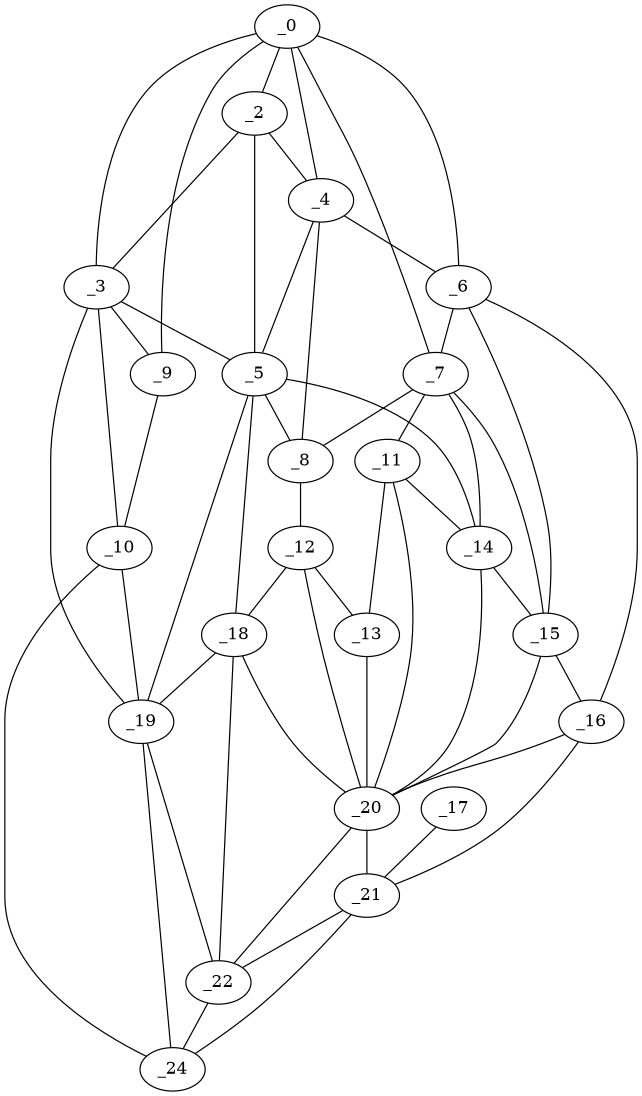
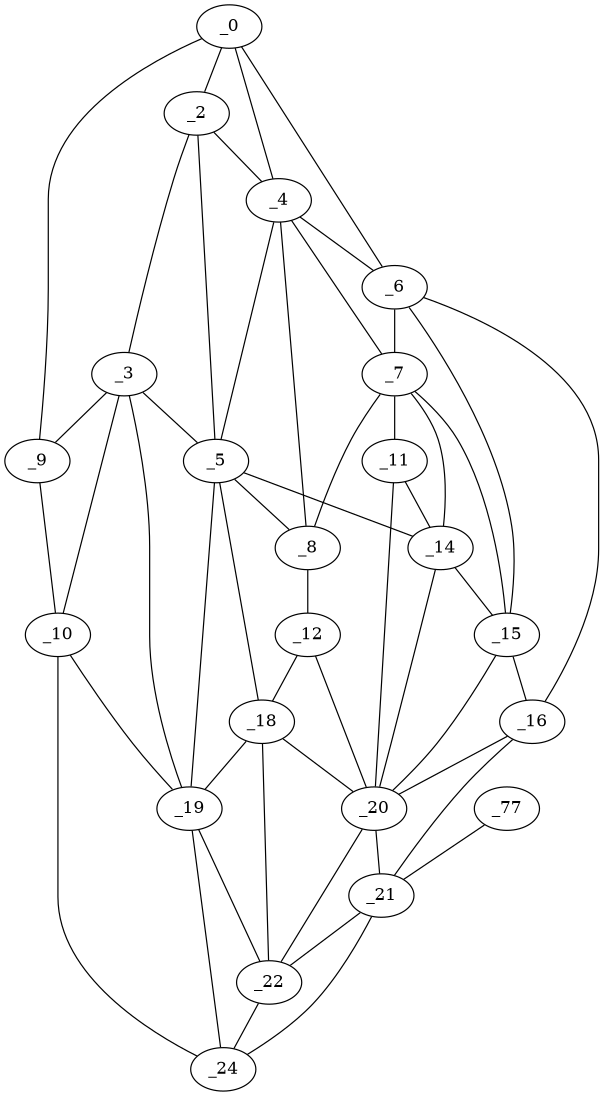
edge "_0" -- "_3": removed
edge "_0" -- "_7": now "_4" -- "_7"
node "_13": removed
node "_17": label "_17" -> "_77"
